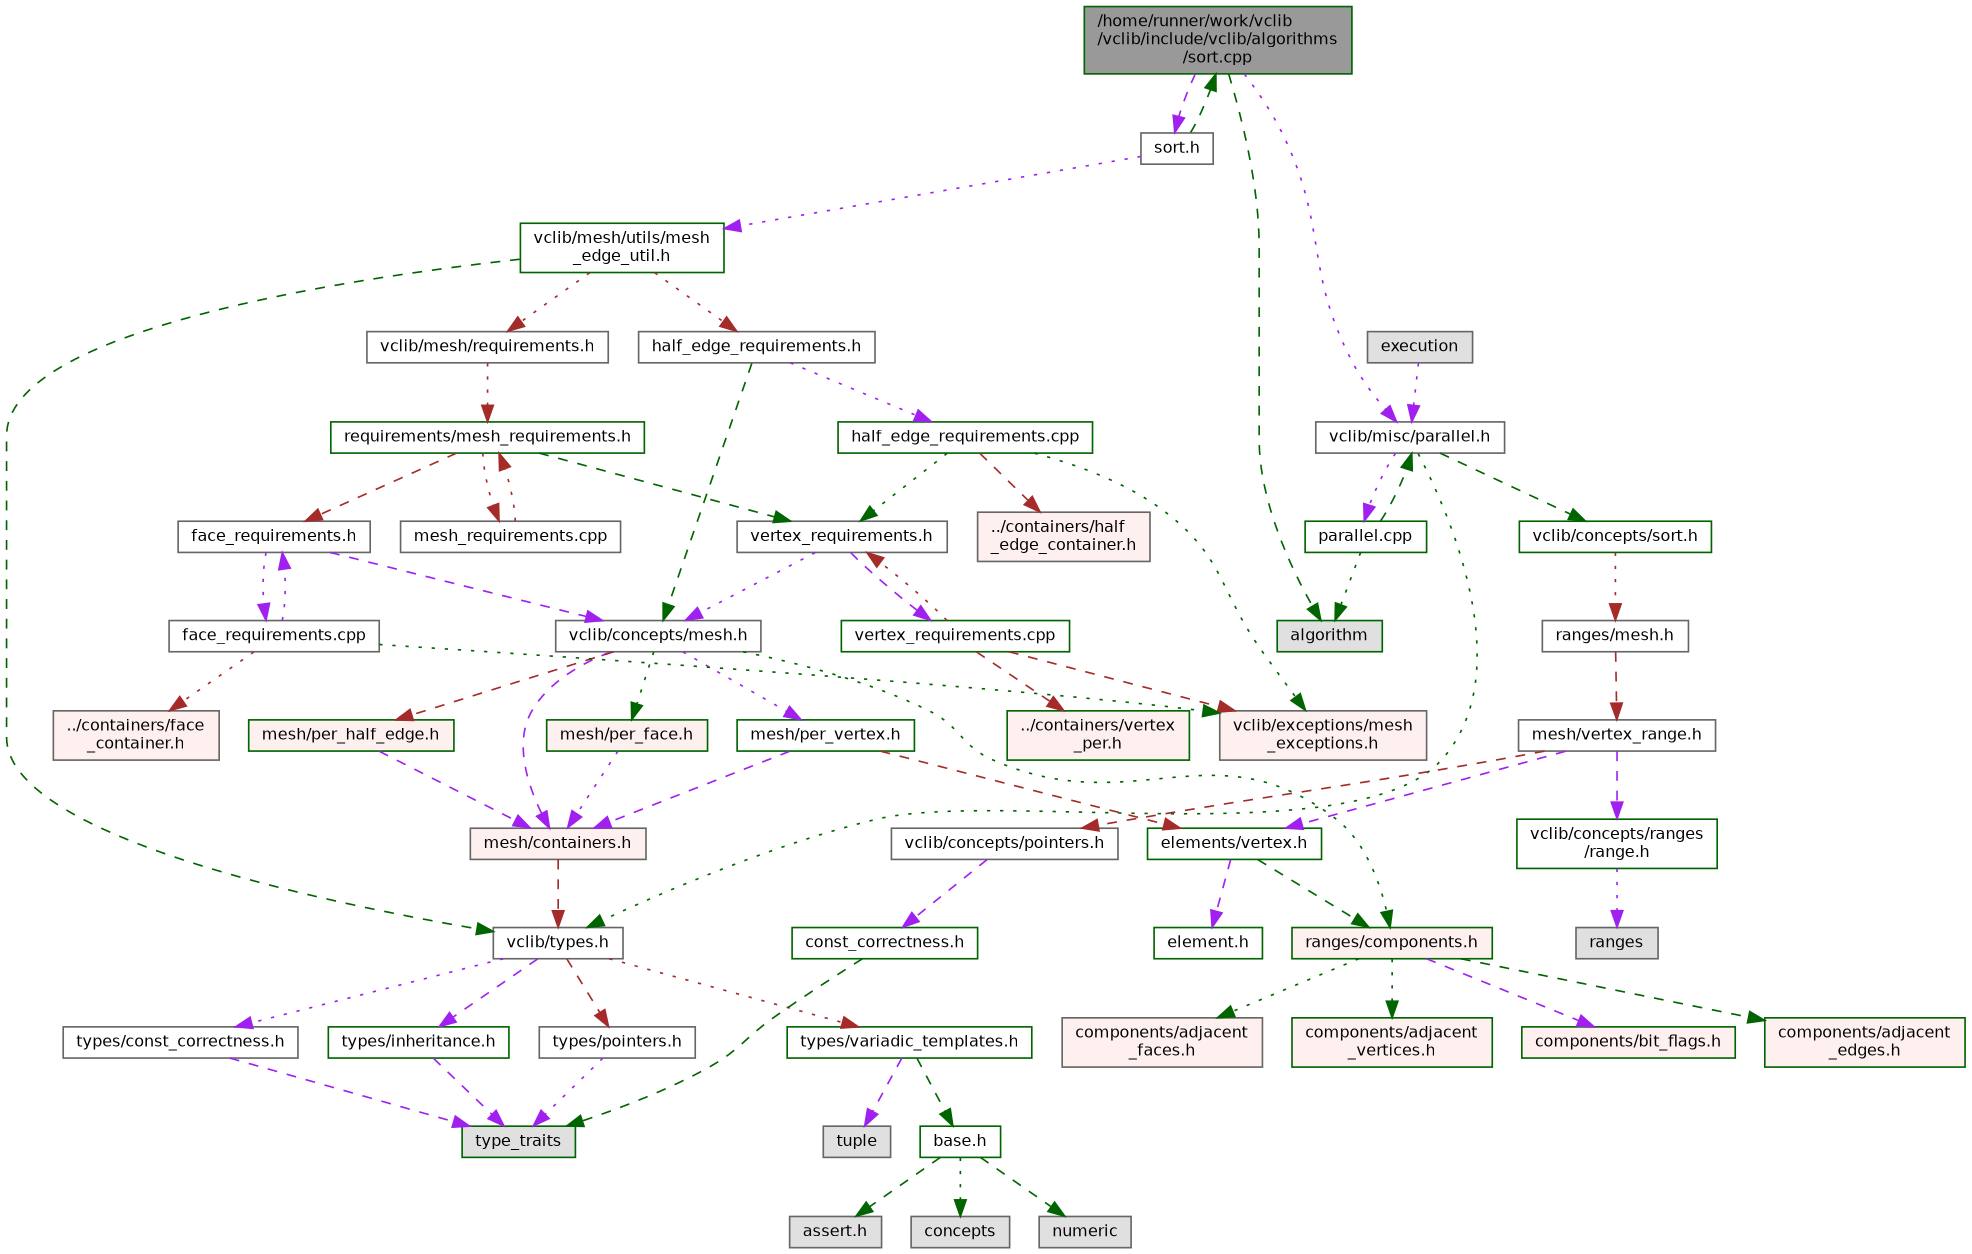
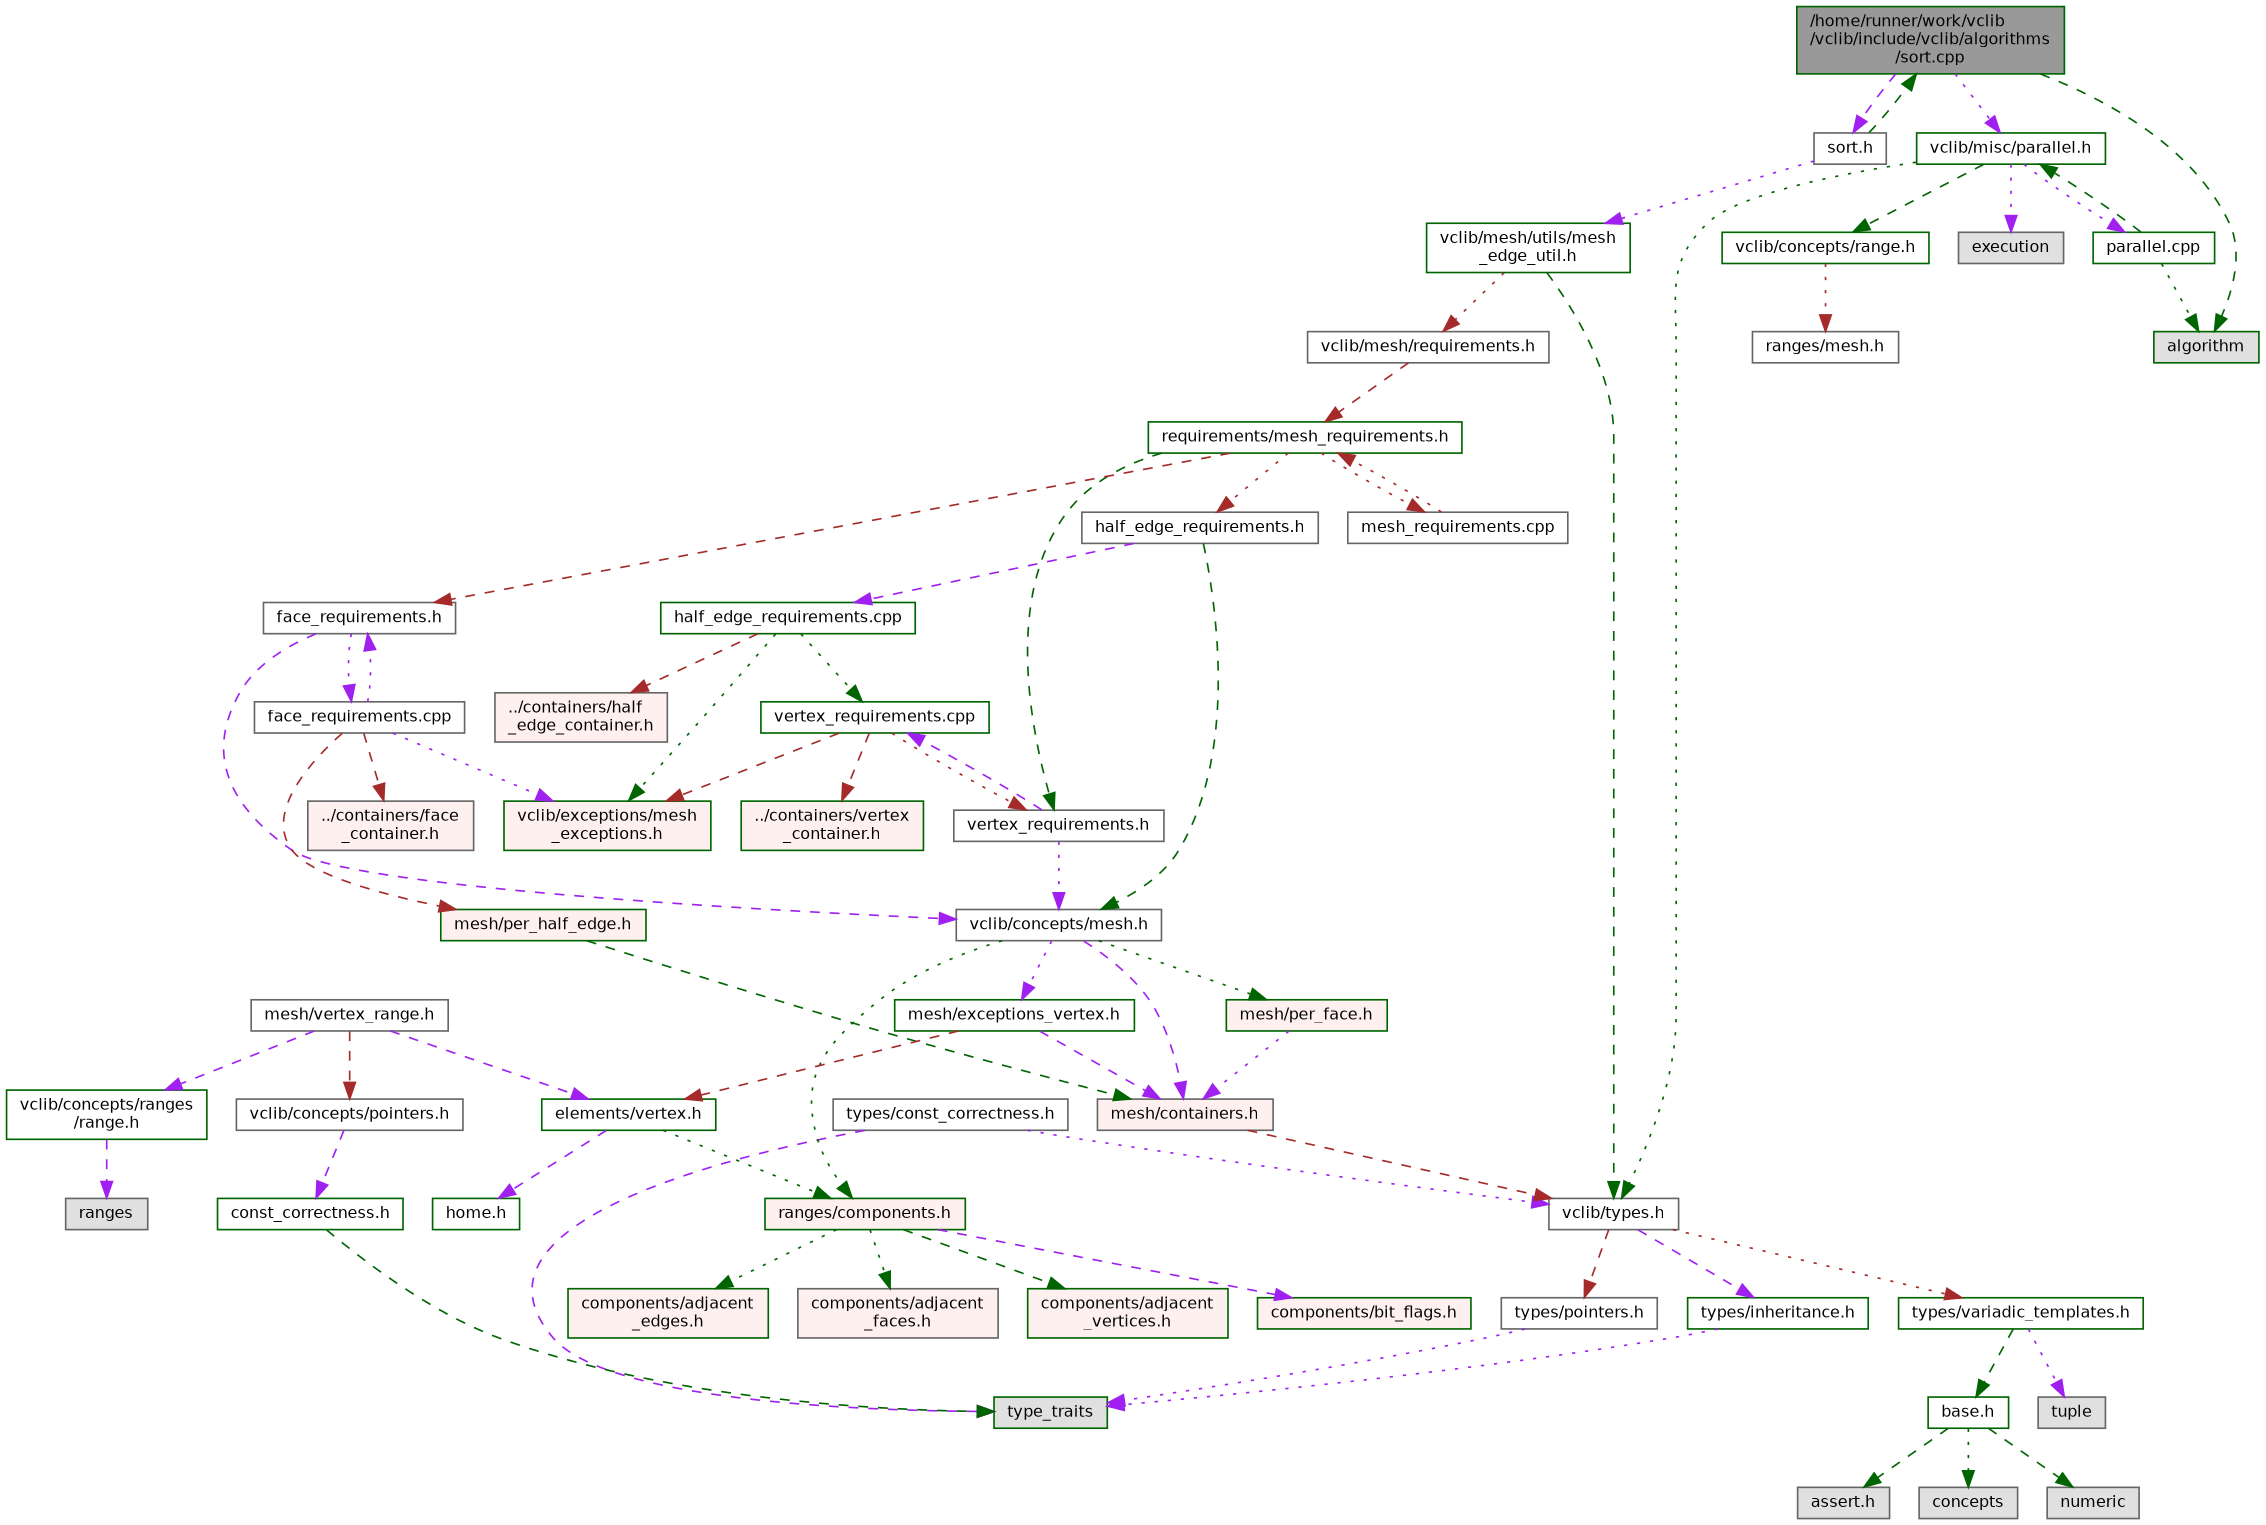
edge "vclib/mesh/utils/mesh _edge_util.h" -> "half_edge_requirements.h": now "requirements/mesh_requirements.h" -> "half_edge_requirements.h"
edge "vclib/mesh/requirements.h" -> "requirements/mesh_requirements.h": style dotted -> dashed
edge "execution" -> "vclib/misc/parallel.h": reversed
edge "half_edge_requirements.h" -> "half_edge_requirements.cpp": style dotted -> dashed
node "vclib/misc/parallel.h": color gray40 -> darkgreen
edge "half_edge_requirements.cpp" -> "vertex_requirements.h": now "half_edge_requirements.cpp" -> "vertex_requirements.cpp"
node "vclib/concepts/sort.h": label "vclib/concepts/sort.h" -> "vclib/concepts/range.h"
edge "face_requirements.cpp" -> "vclib/exceptions/mesh _exceptions.h": color darkgreen -> purple
edge "face_requirements.cpp" -> "../containers/face _container.h": style dotted -> dashed
edge "ranges/mesh.h" -> "mesh/vertex_range.h": removed
edge "vclib/concepts/mesh.h" -> "mesh/per_half_edge.h": now "face_requirements.cpp" -> "mesh/per_half_edge.h"
node "mesh/per_vertex.h": label "mesh/per_vertex.h" -> "mesh/exceptions_vertex.h"
node "../containers/vertex _per.h": label "../containers/vertex _per.h" -> "../containers/vertex _container.h"
node "vclib/exceptions/mesh _exceptions.h": color gray40 -> darkgreen
edge "mesh/per_half_edge.h" -> "mesh/containers.h": color purple -> darkgreen
edge "elements/vertex.h" -> "ranges/components.h": style dashed -> dotted
edge "vclib/concepts/ranges /range.h" -> "ranges": style dotted -> dashed
node "element.h": label "element.h" -> "home.h"
edge "ranges/components.h" -> "components/adjacent _vertices.h": style dotted -> dashed
edge "ranges/components.h" -> "components/adjacent _edges.h": style dashed -> dotted
edge "vclib/types.h" -> "types/const_correctness.h": reversed
edge "types/variadic_templates.h" -> "tuple": style dashed -> dotted
edge "types/inheritance.h" -> "type_traits": style dashed -> dotted
